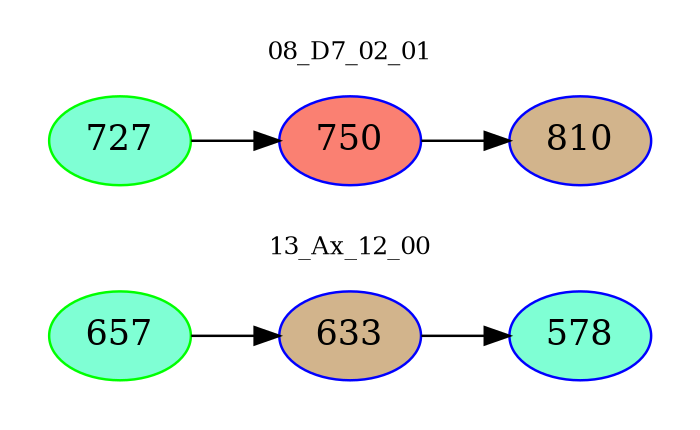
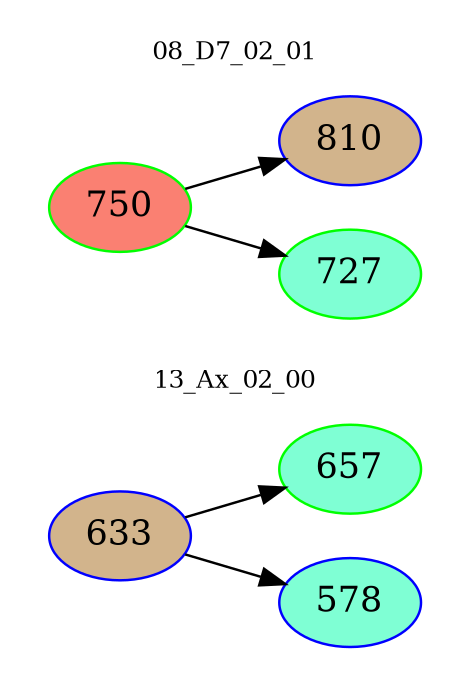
edge "727" -> "750": reversed
node "750": color blue -> green
cluster "13_Ax_12_00": label "13_Ax_12_00" -> "13_Ax_02_00"
edge "657" -> "633": reversed
